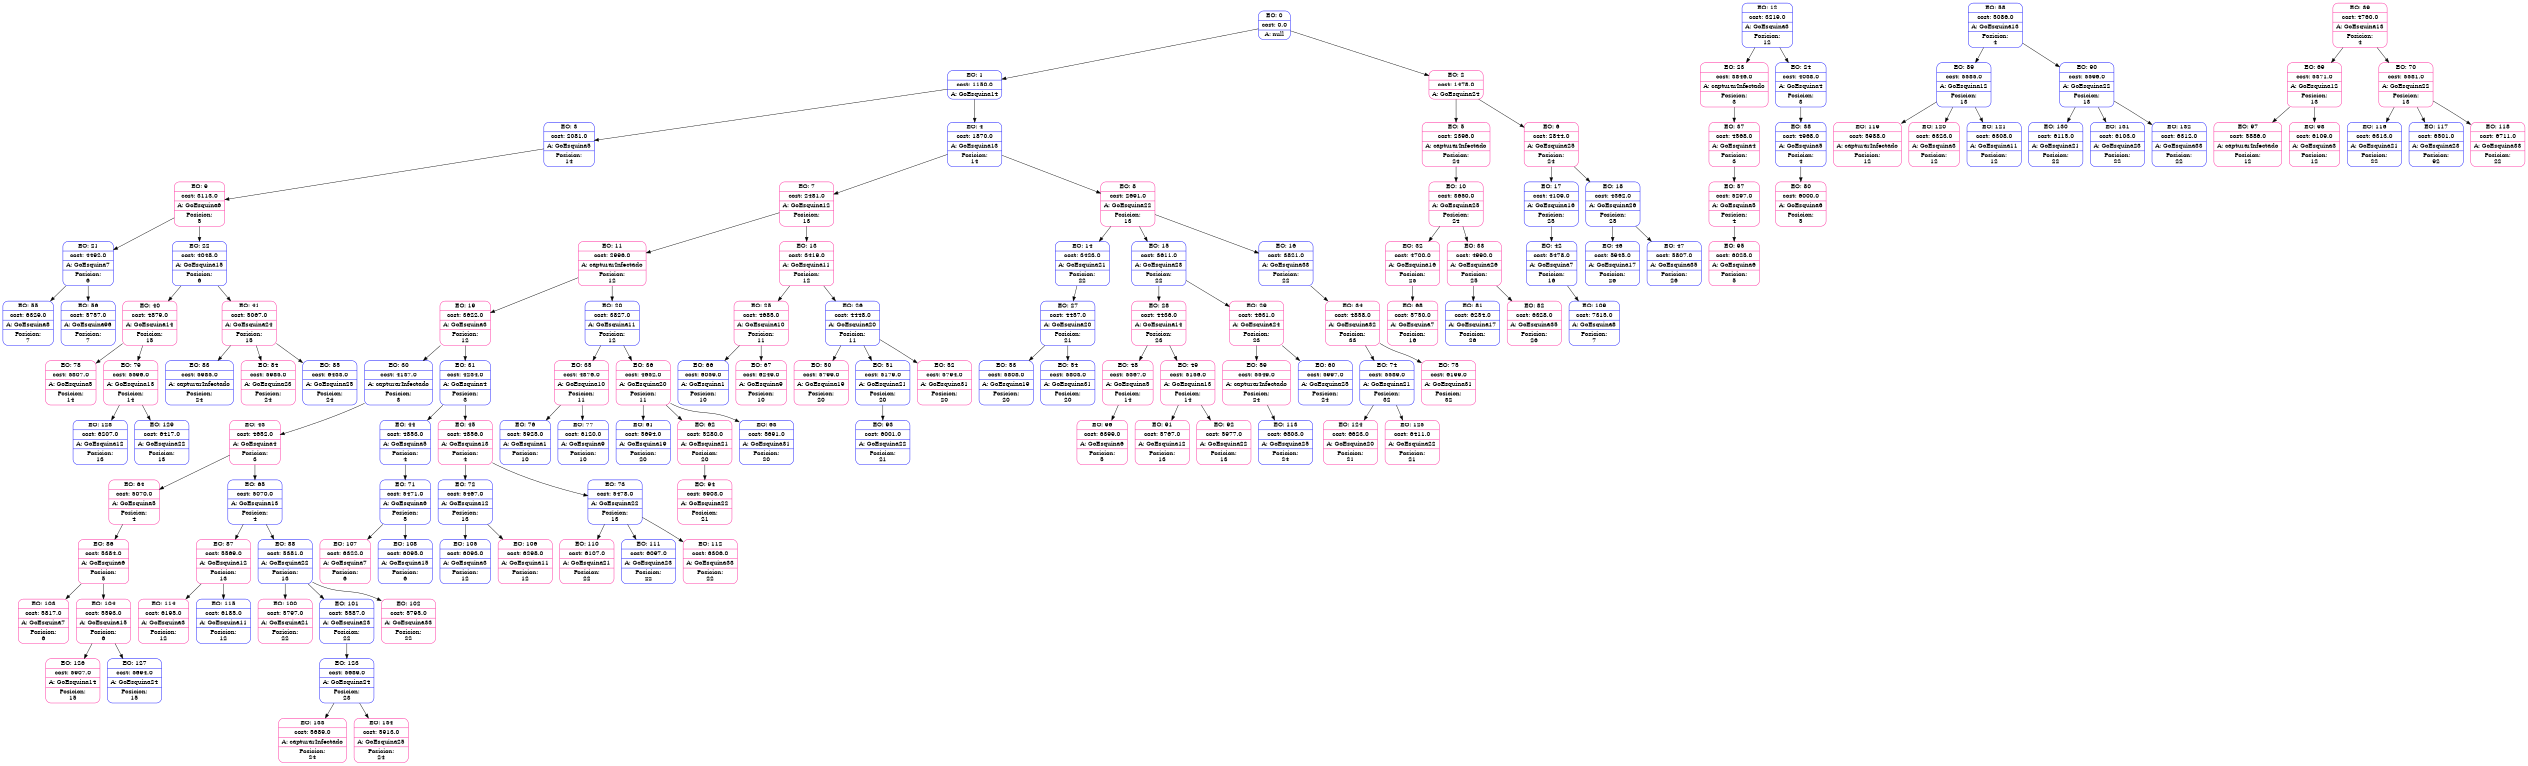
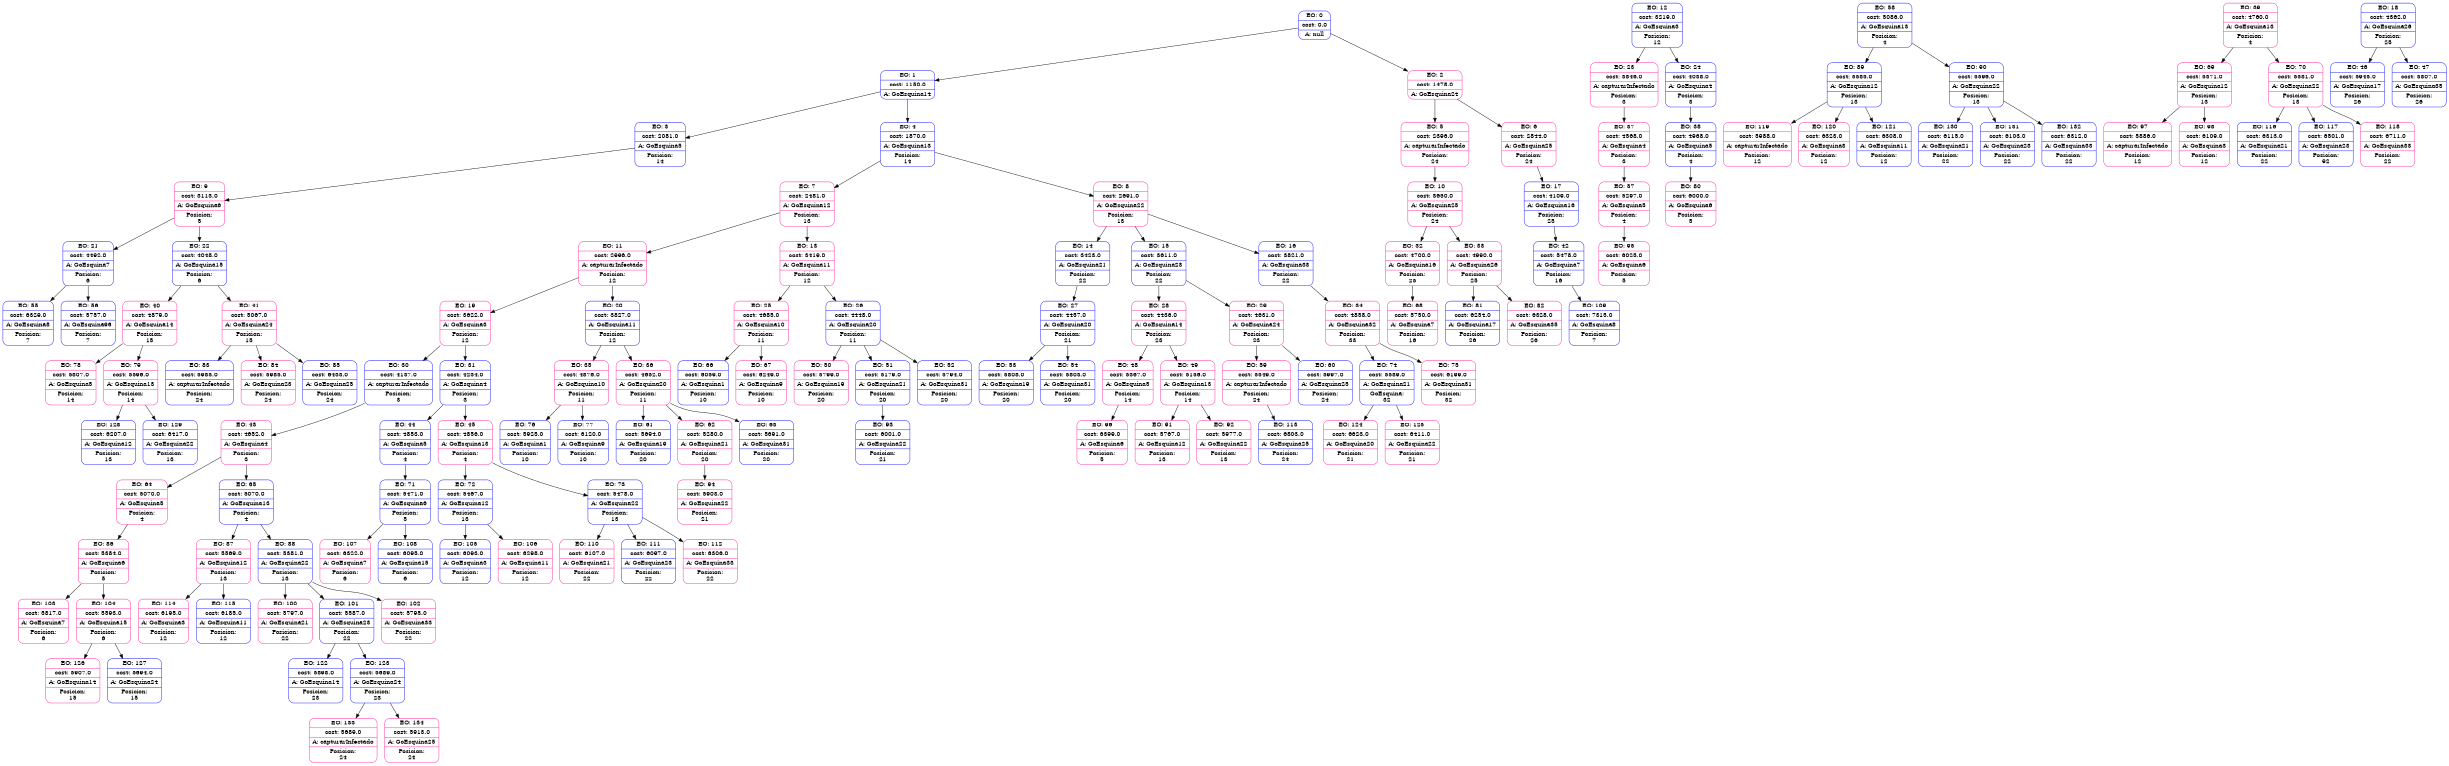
edge "EO: 6" -> "EO: 18": removed
node "EO: 52": color deeppink -> blue
node "EO: 74": text "Posicion:" -> "GoEsquina:"
node "EO: 122": added
